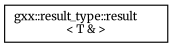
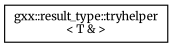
node "gxx::result_type::result < T & >": label "gxx::result_type::result < T & >" -> "gxx::result_type::tryhelper < T & >"
